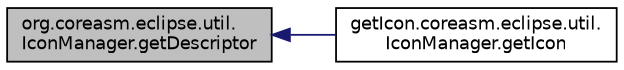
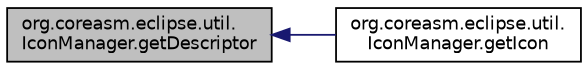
node "getIcon.coreasm.eclipse.util. IconManager.getIcon": label "getIcon.coreasm.eclipse.util. IconManager.getIcon" -> "org.coreasm.eclipse.util. IconManager.getIcon"
